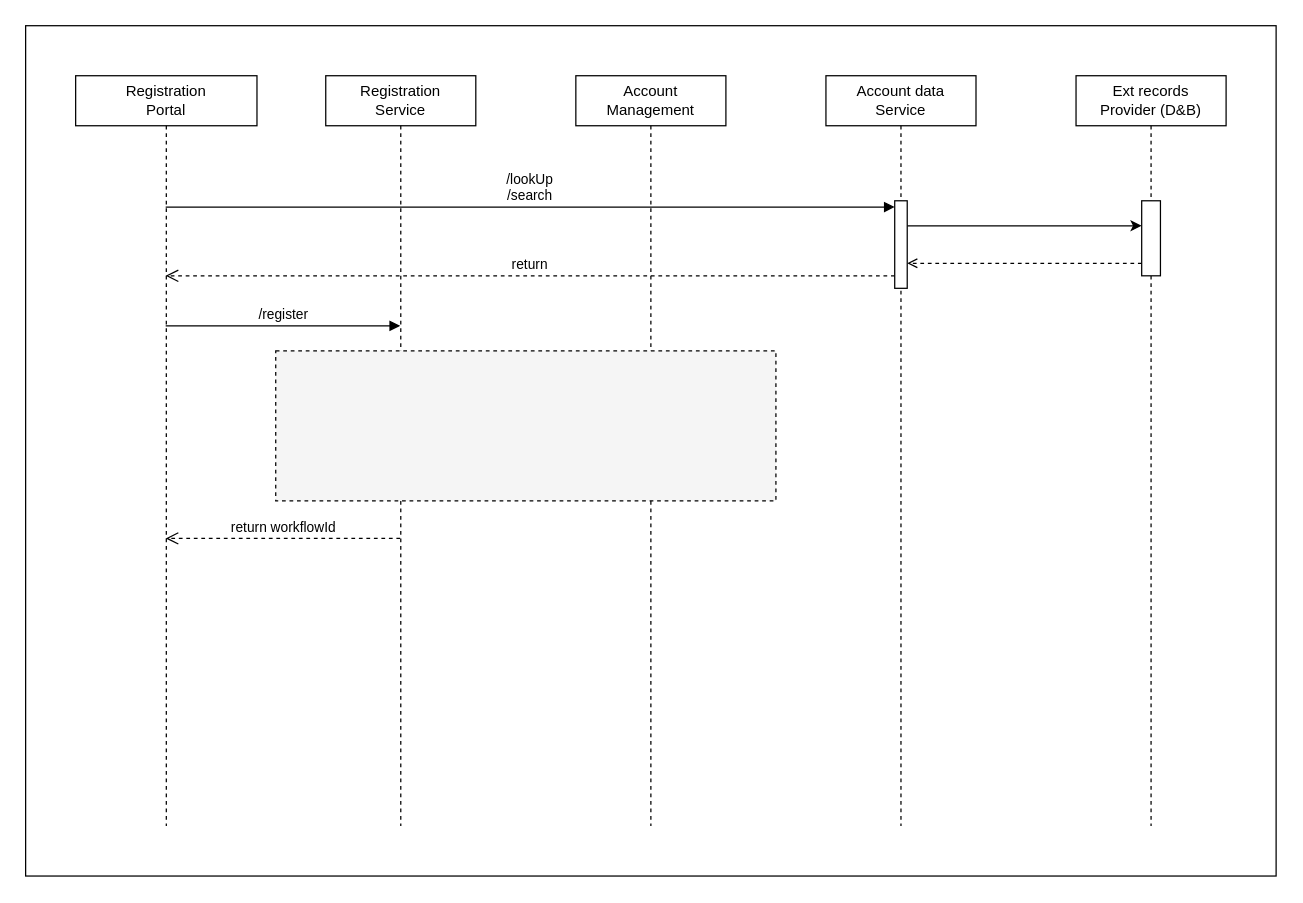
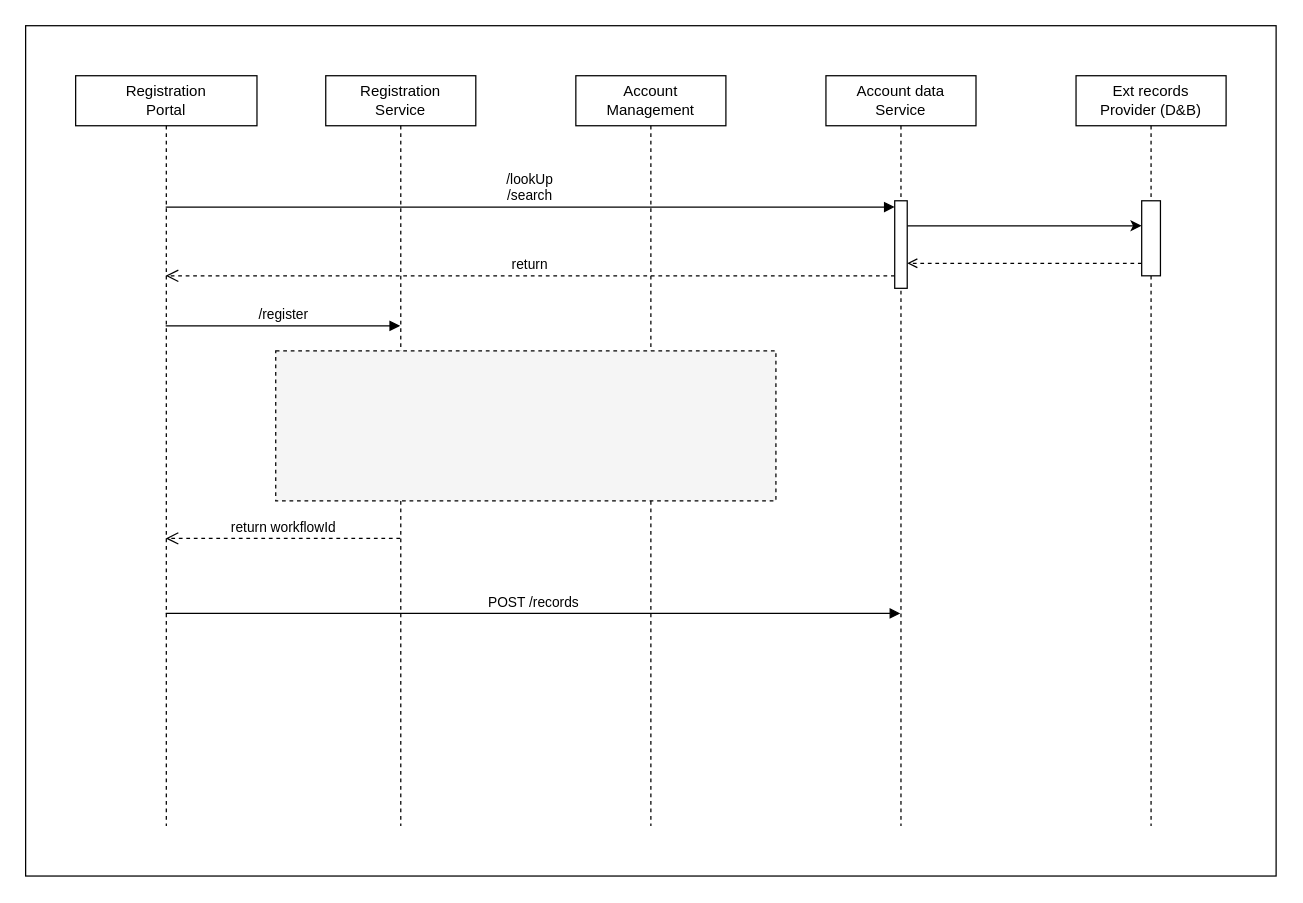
edge "Registration Portal" -> "Account data Service": added, label "POST /records"
